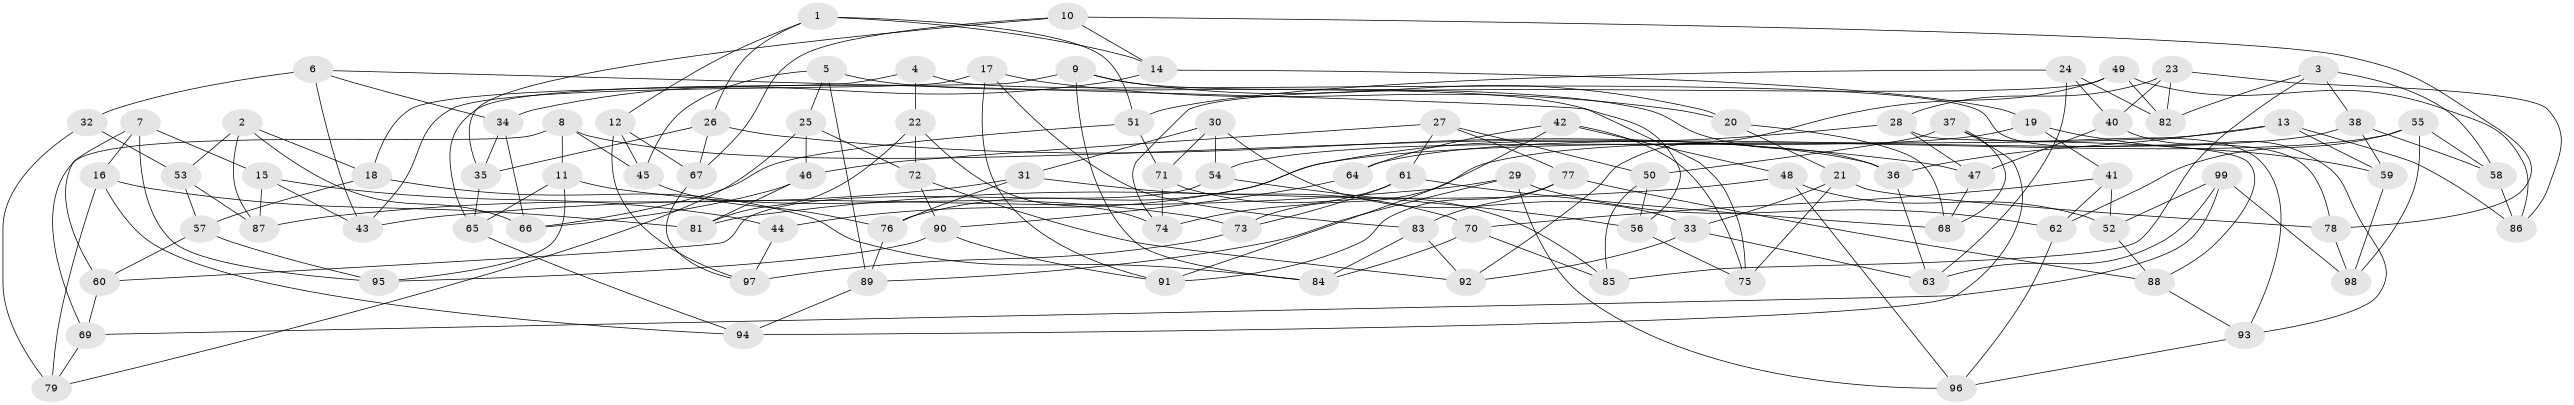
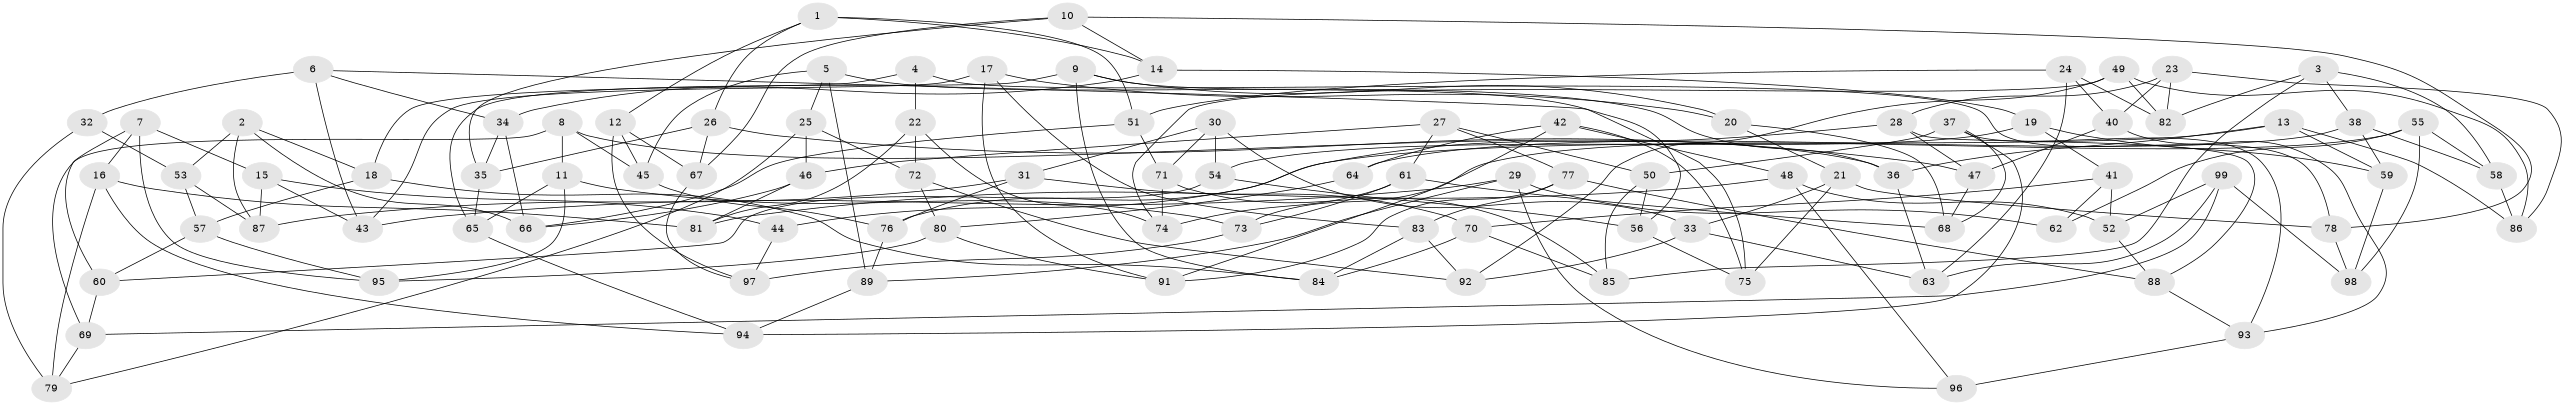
node "90": label "90" -> "80"
edge "62" -- "96": removed
